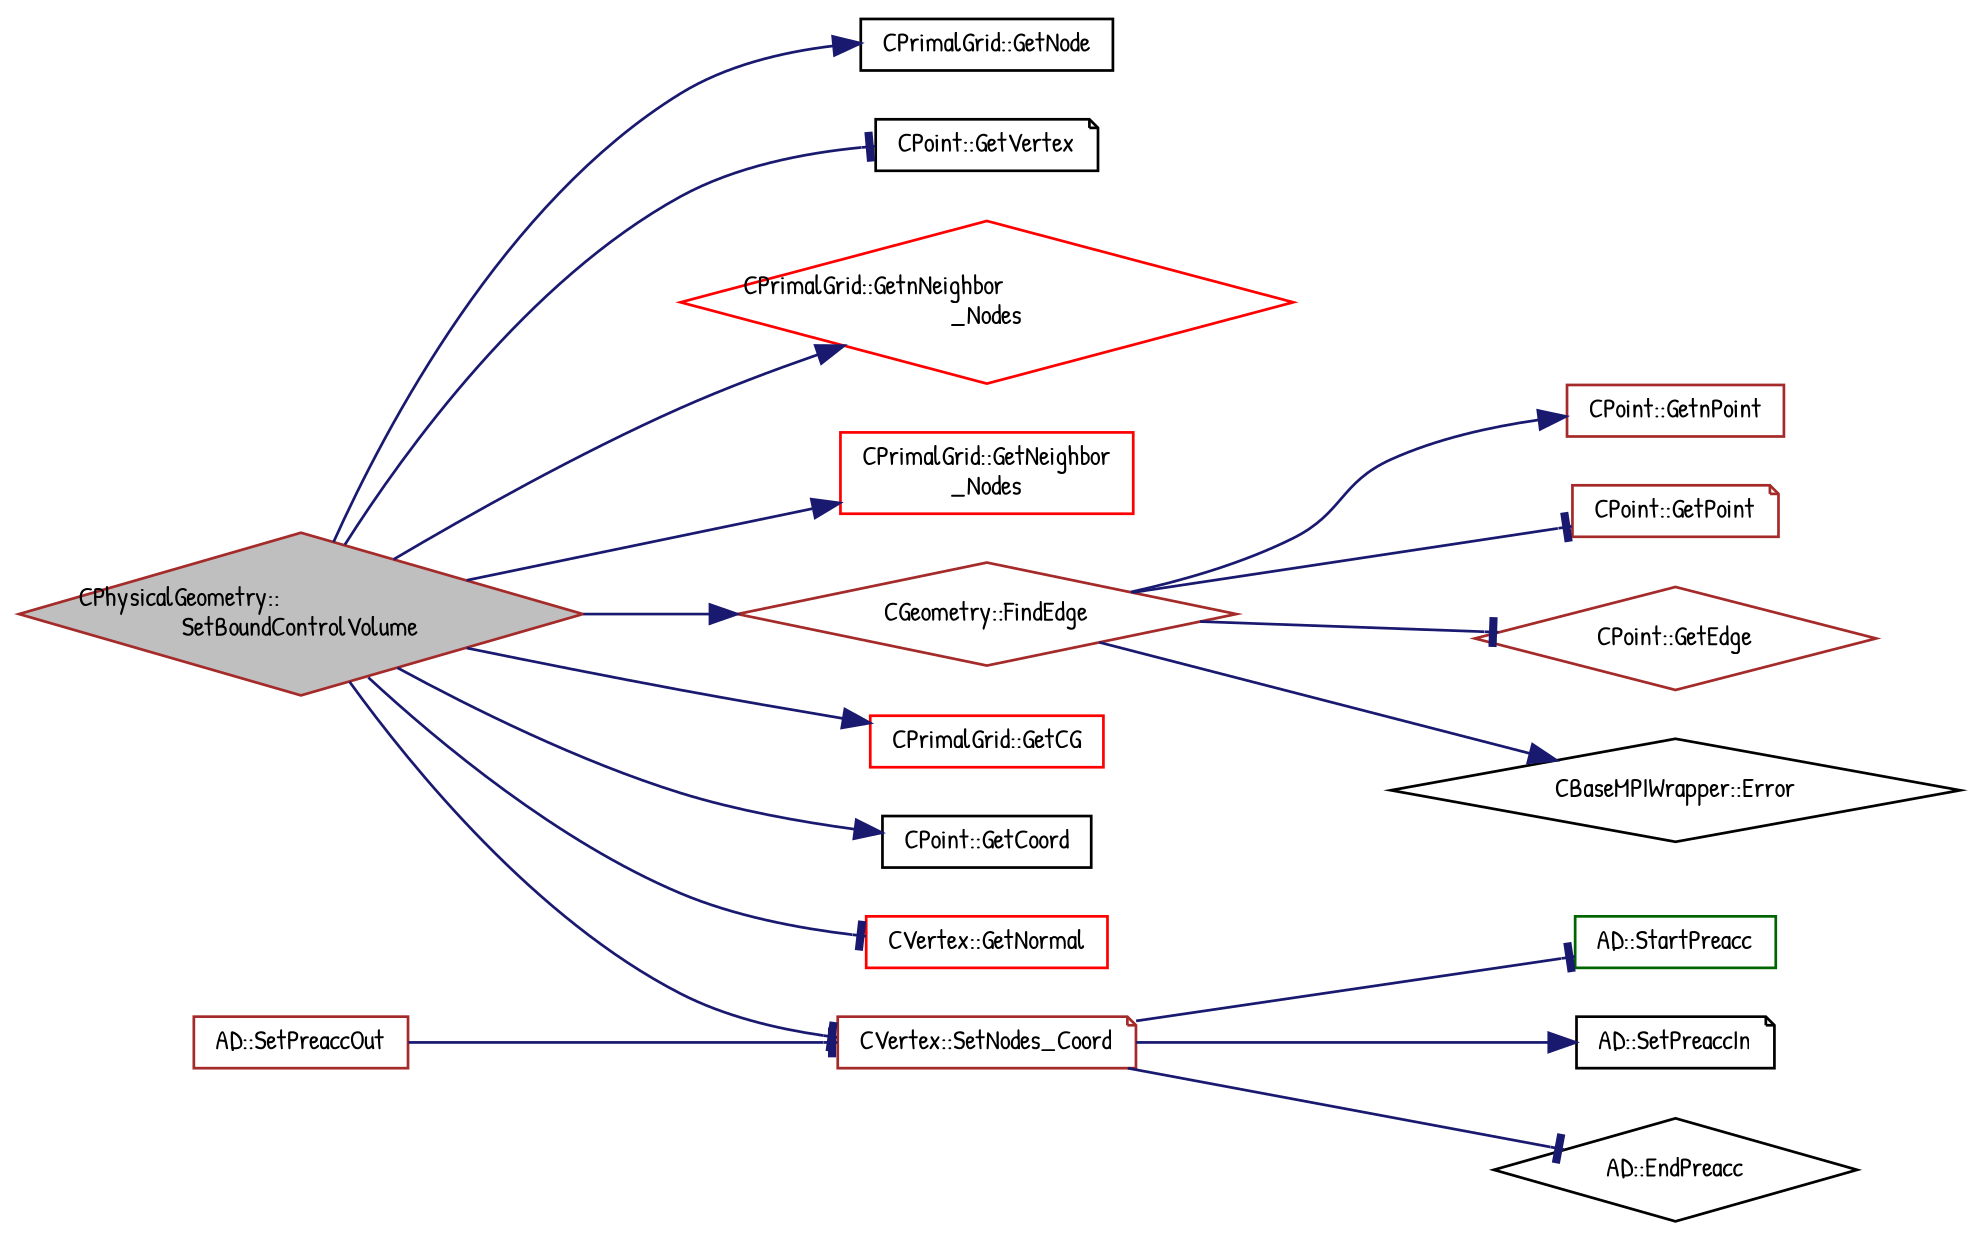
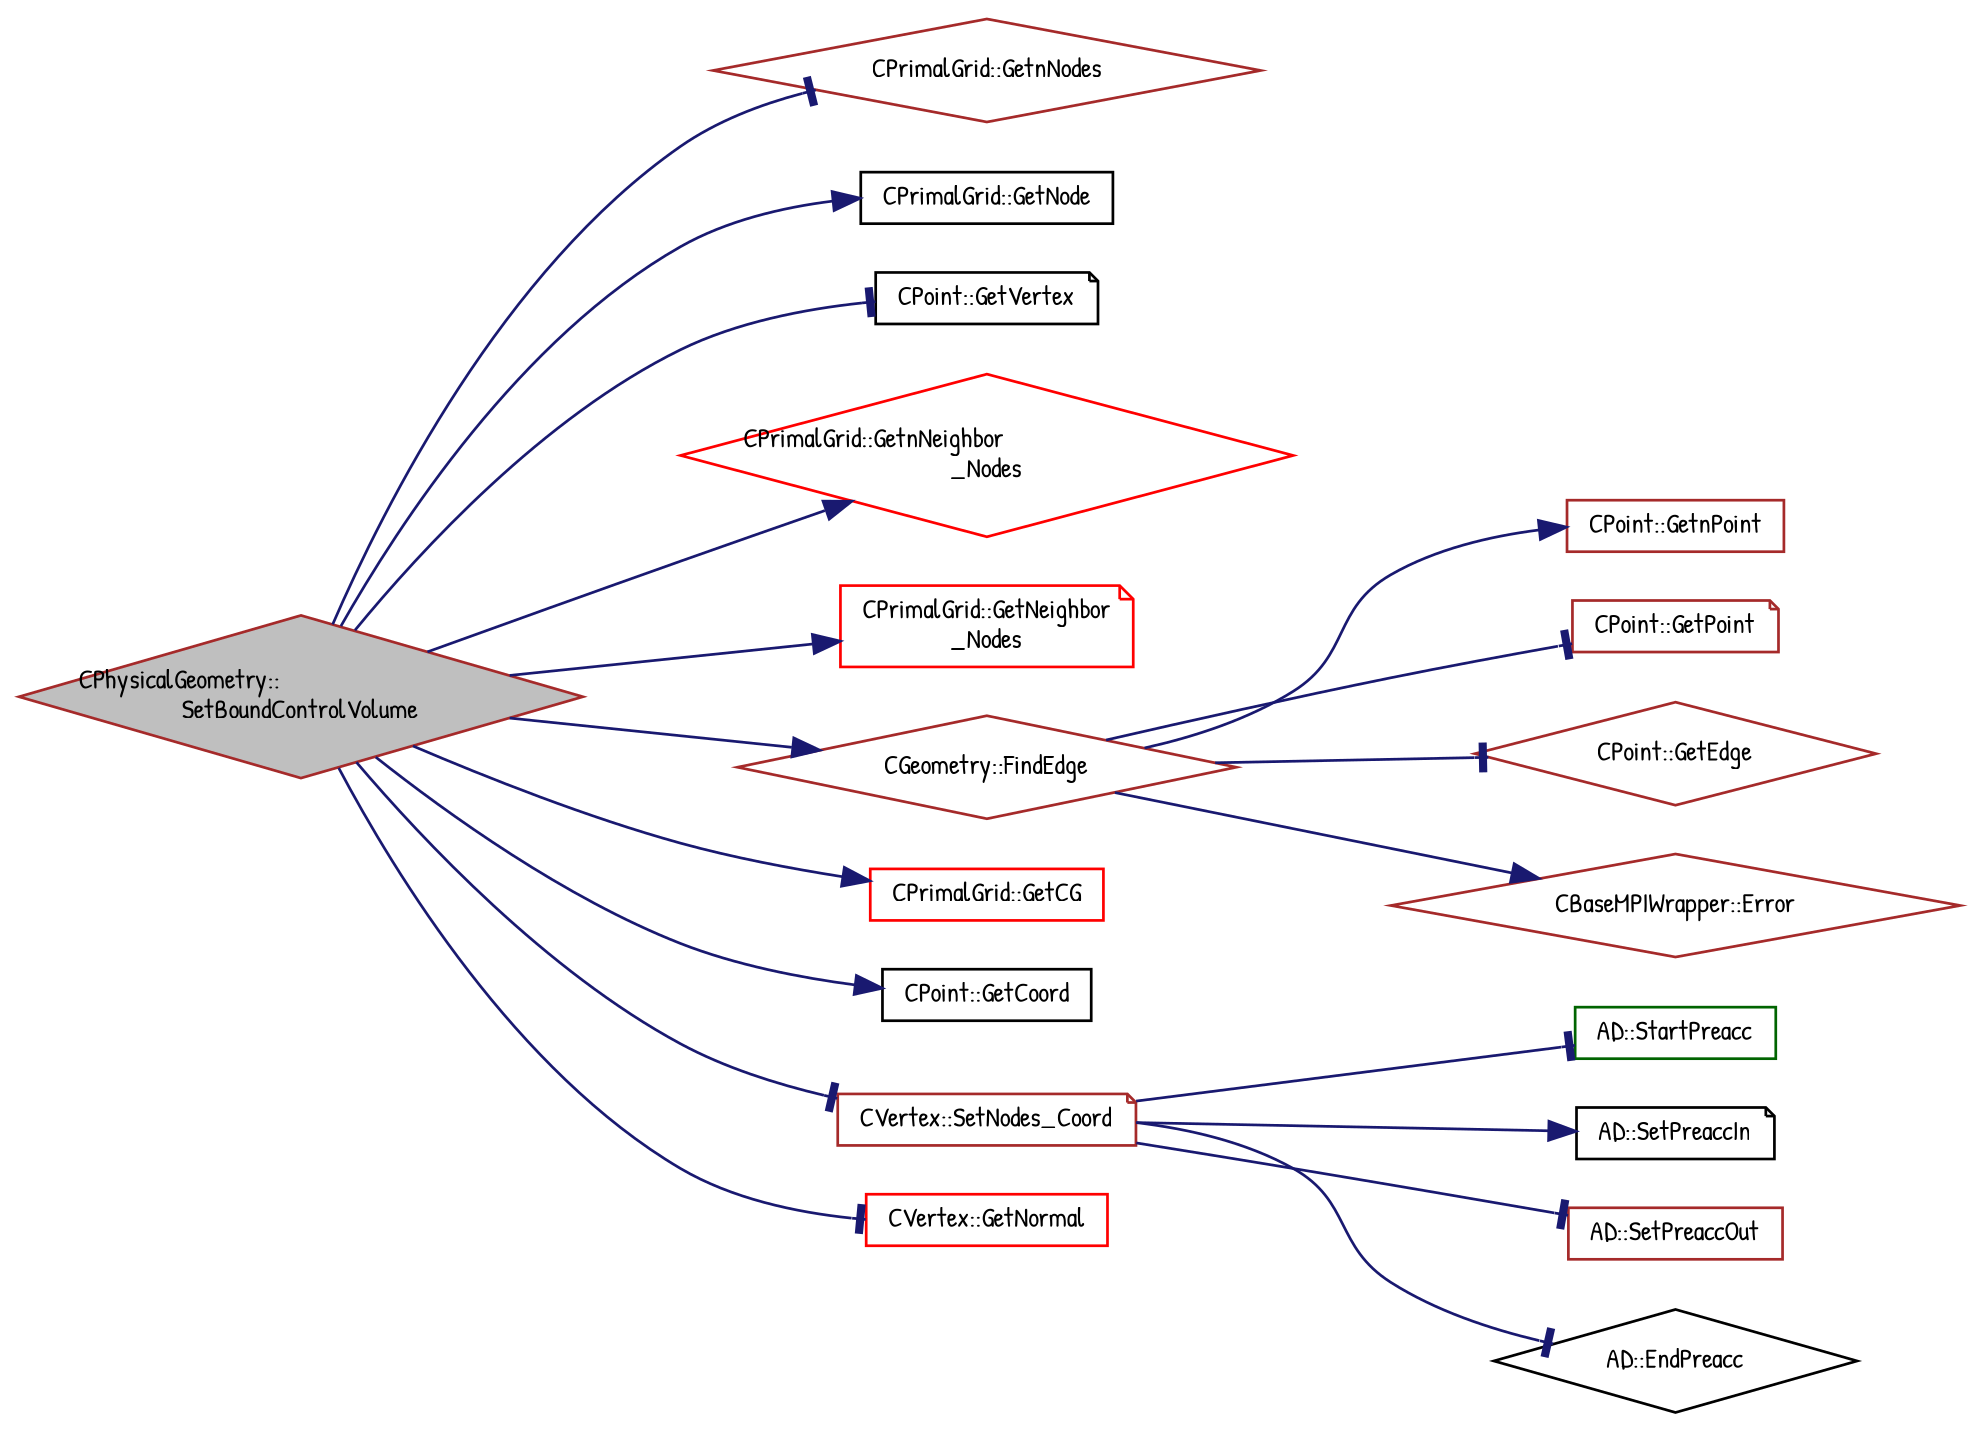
node "CPrimalGrid::GetnNodes": added
node "CPrimalGrid::GetNeighbor _Nodes": shape box -> note
node "CBaseMPIWrapper::Error": color black -> brown
edge "AD::SetPreaccOut" -> "CVertex::SetNodes_Coord": reversed
